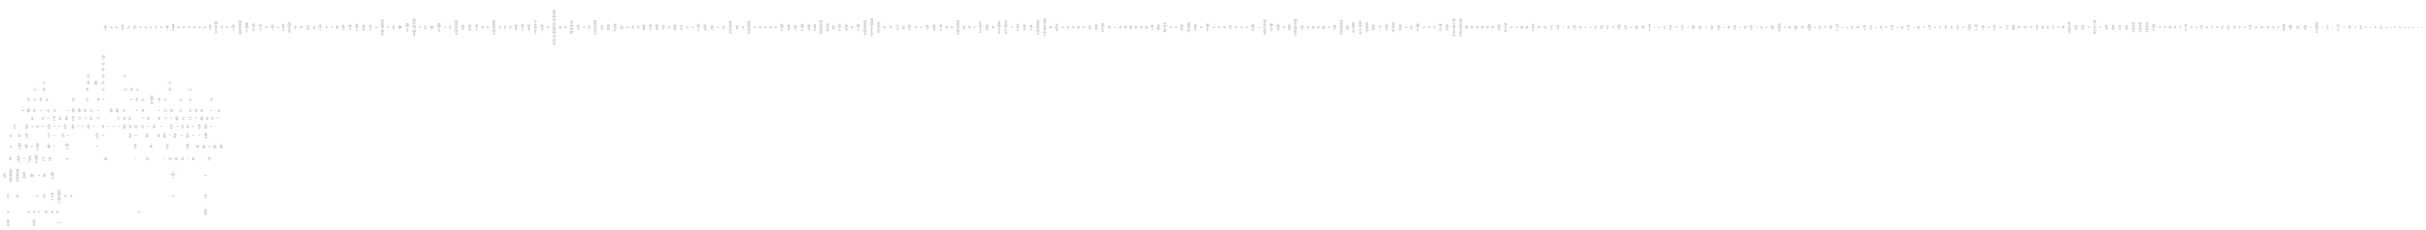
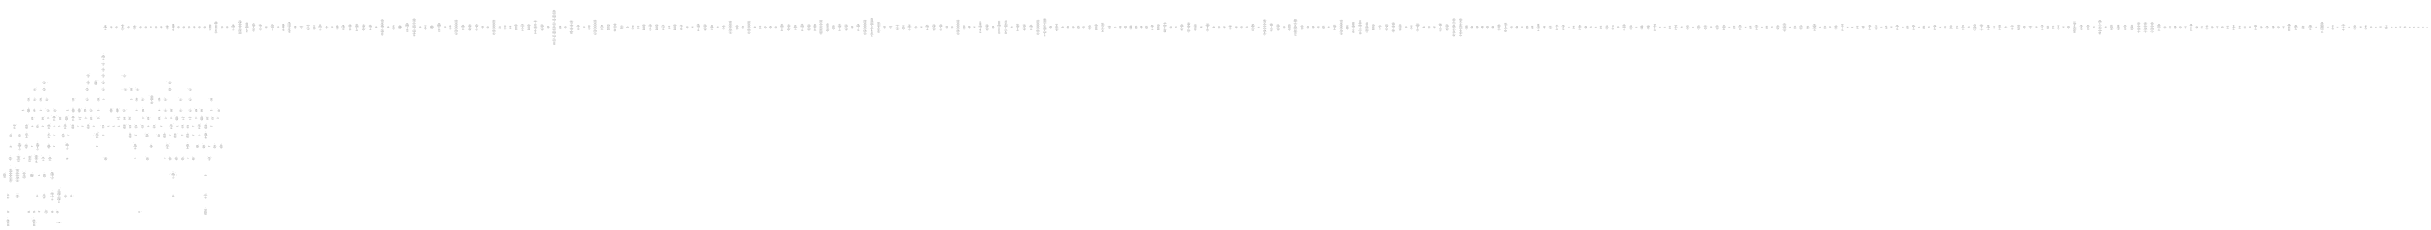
node "# 0x1ab5 JUMPDEST PUSHX Data PUSHX Data JUMP": added
